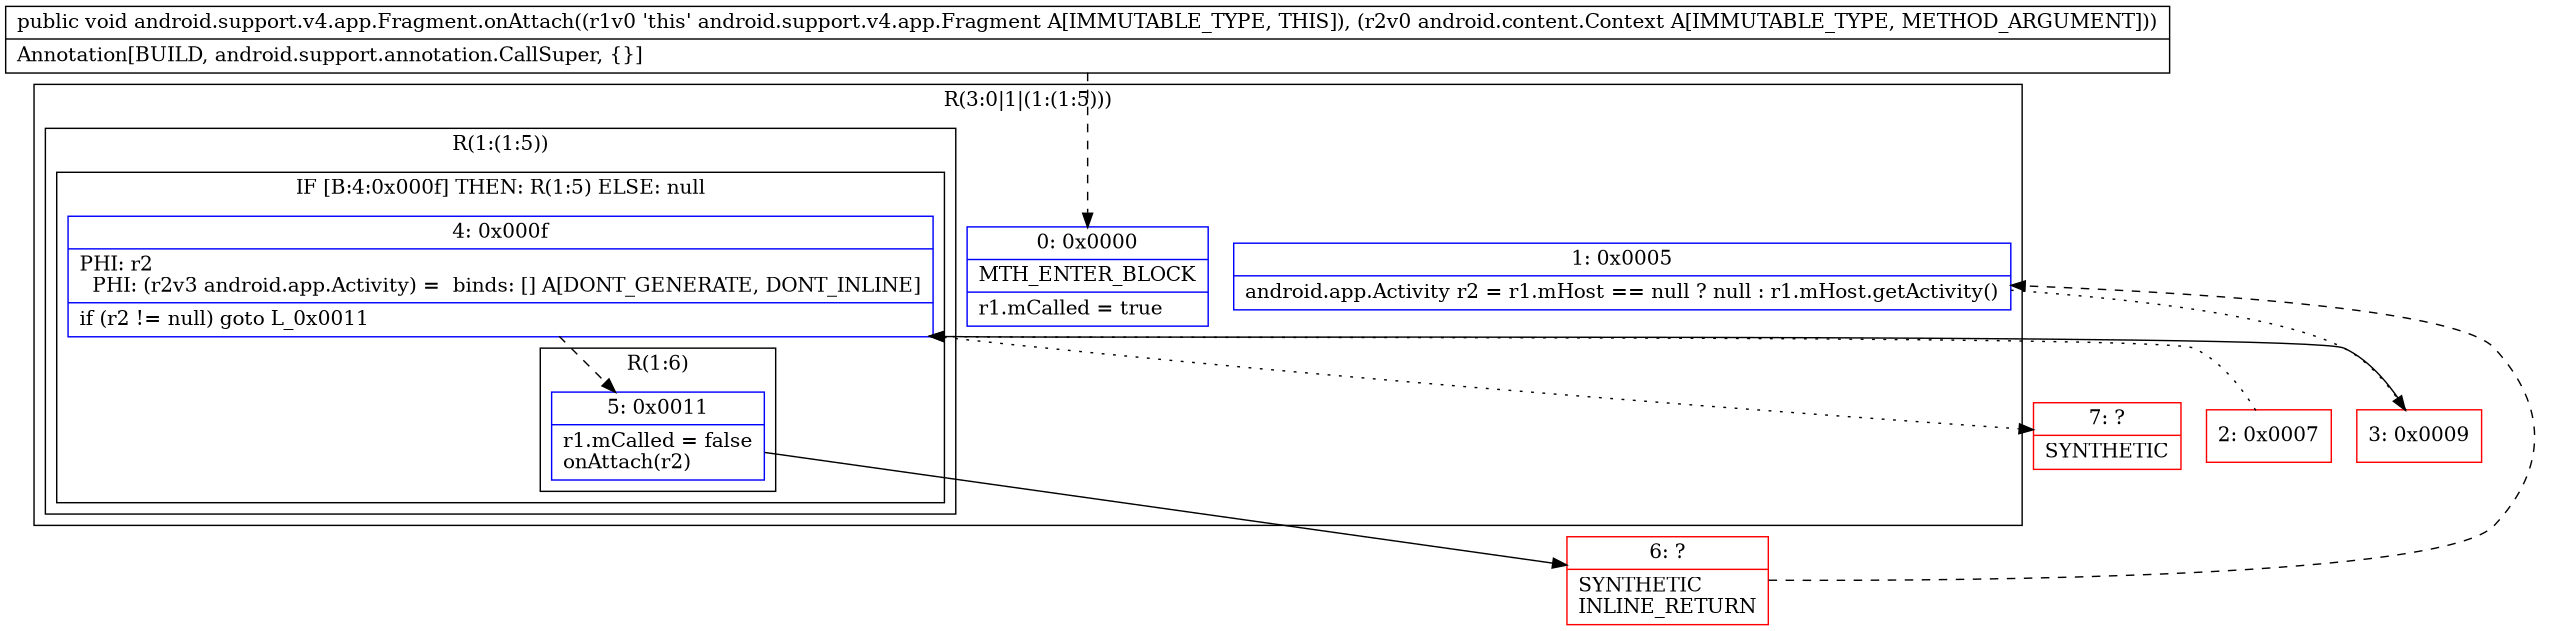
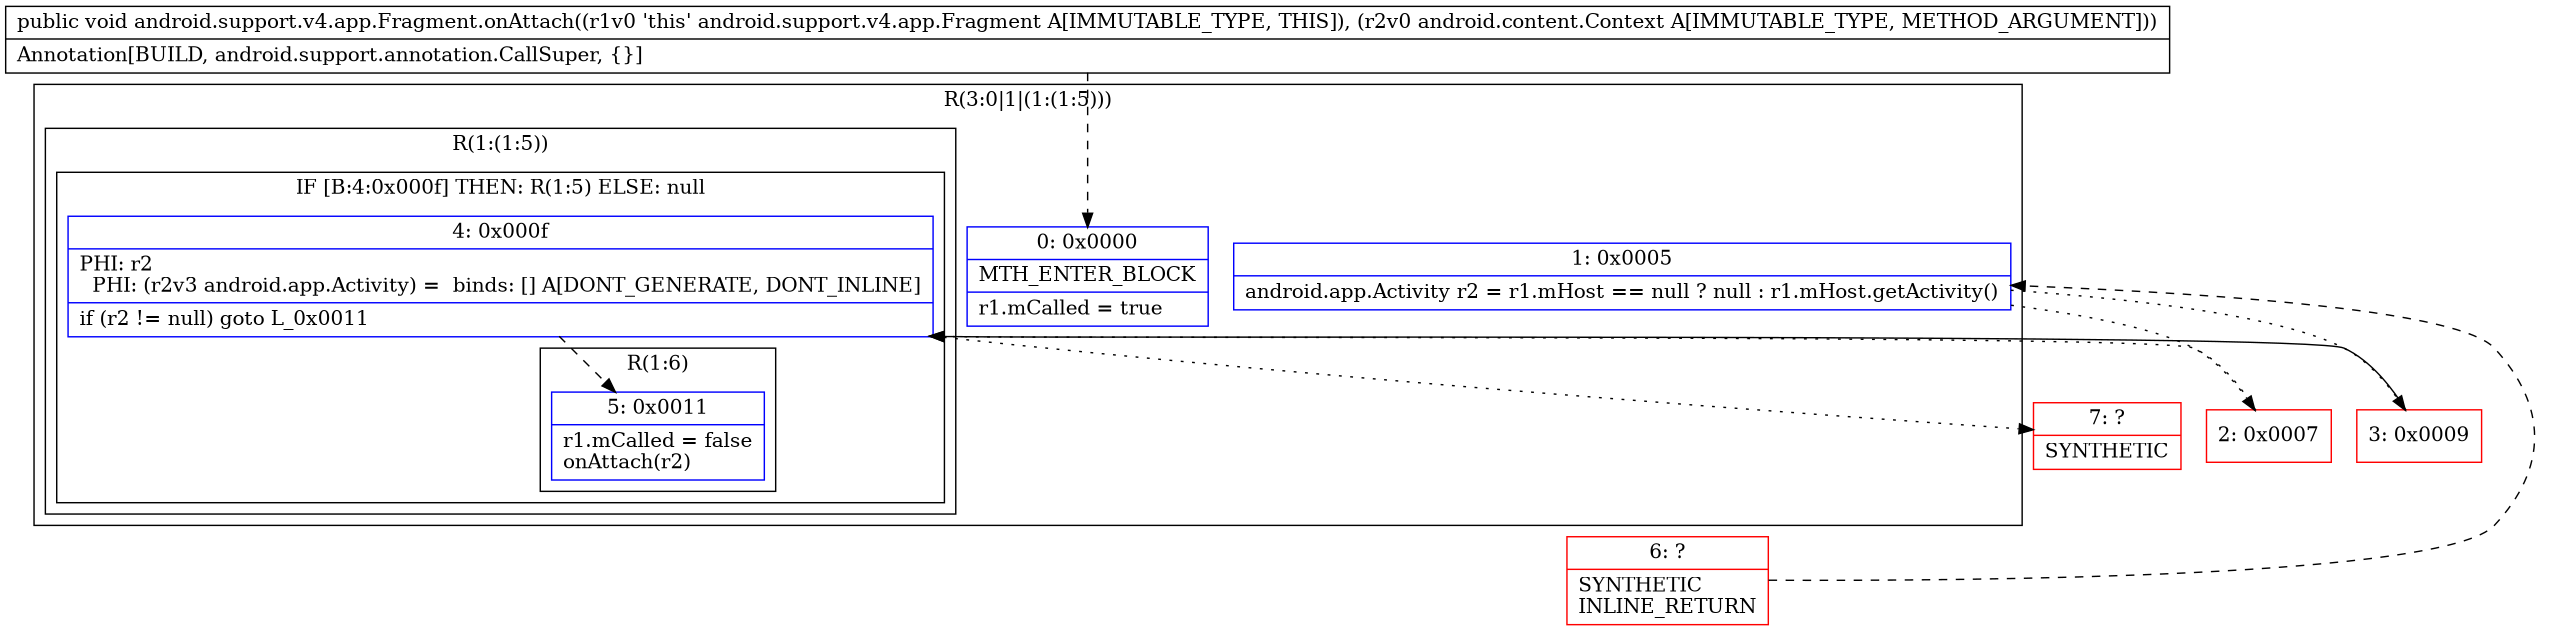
edge "1: 0x0005" -> "2: 0x0007": added
edge "5: 0x0011" -> "6: ?": removed
